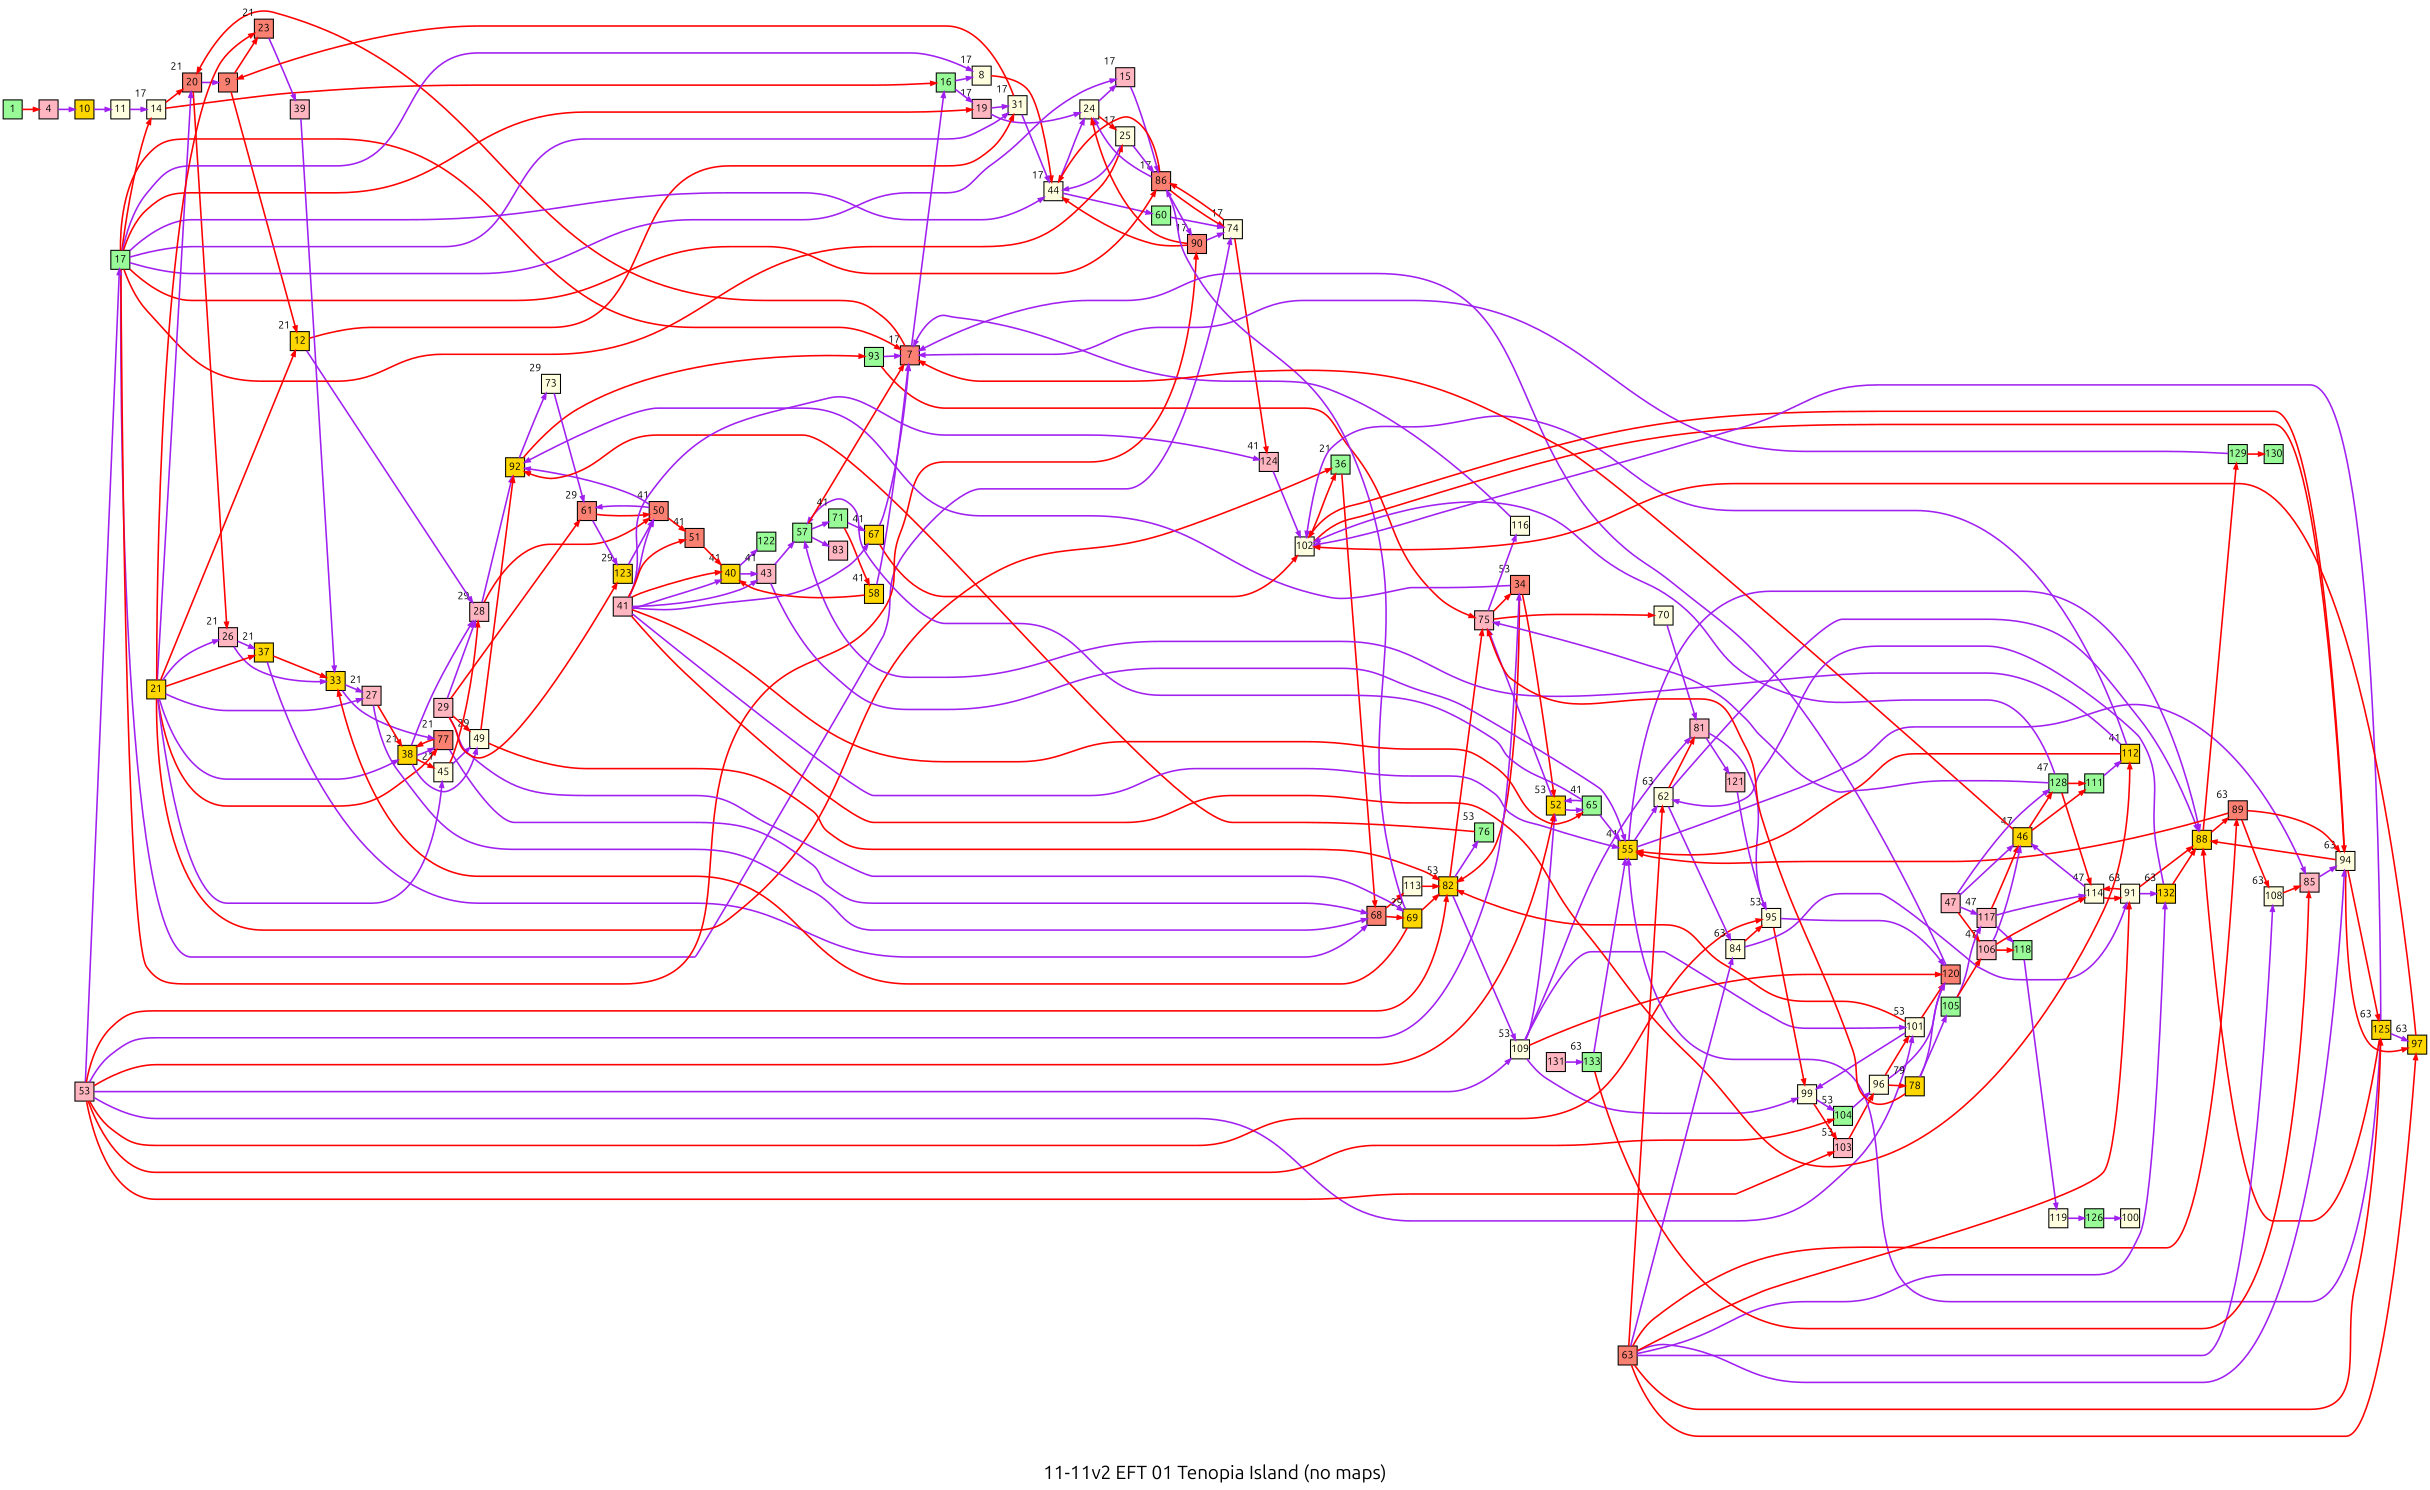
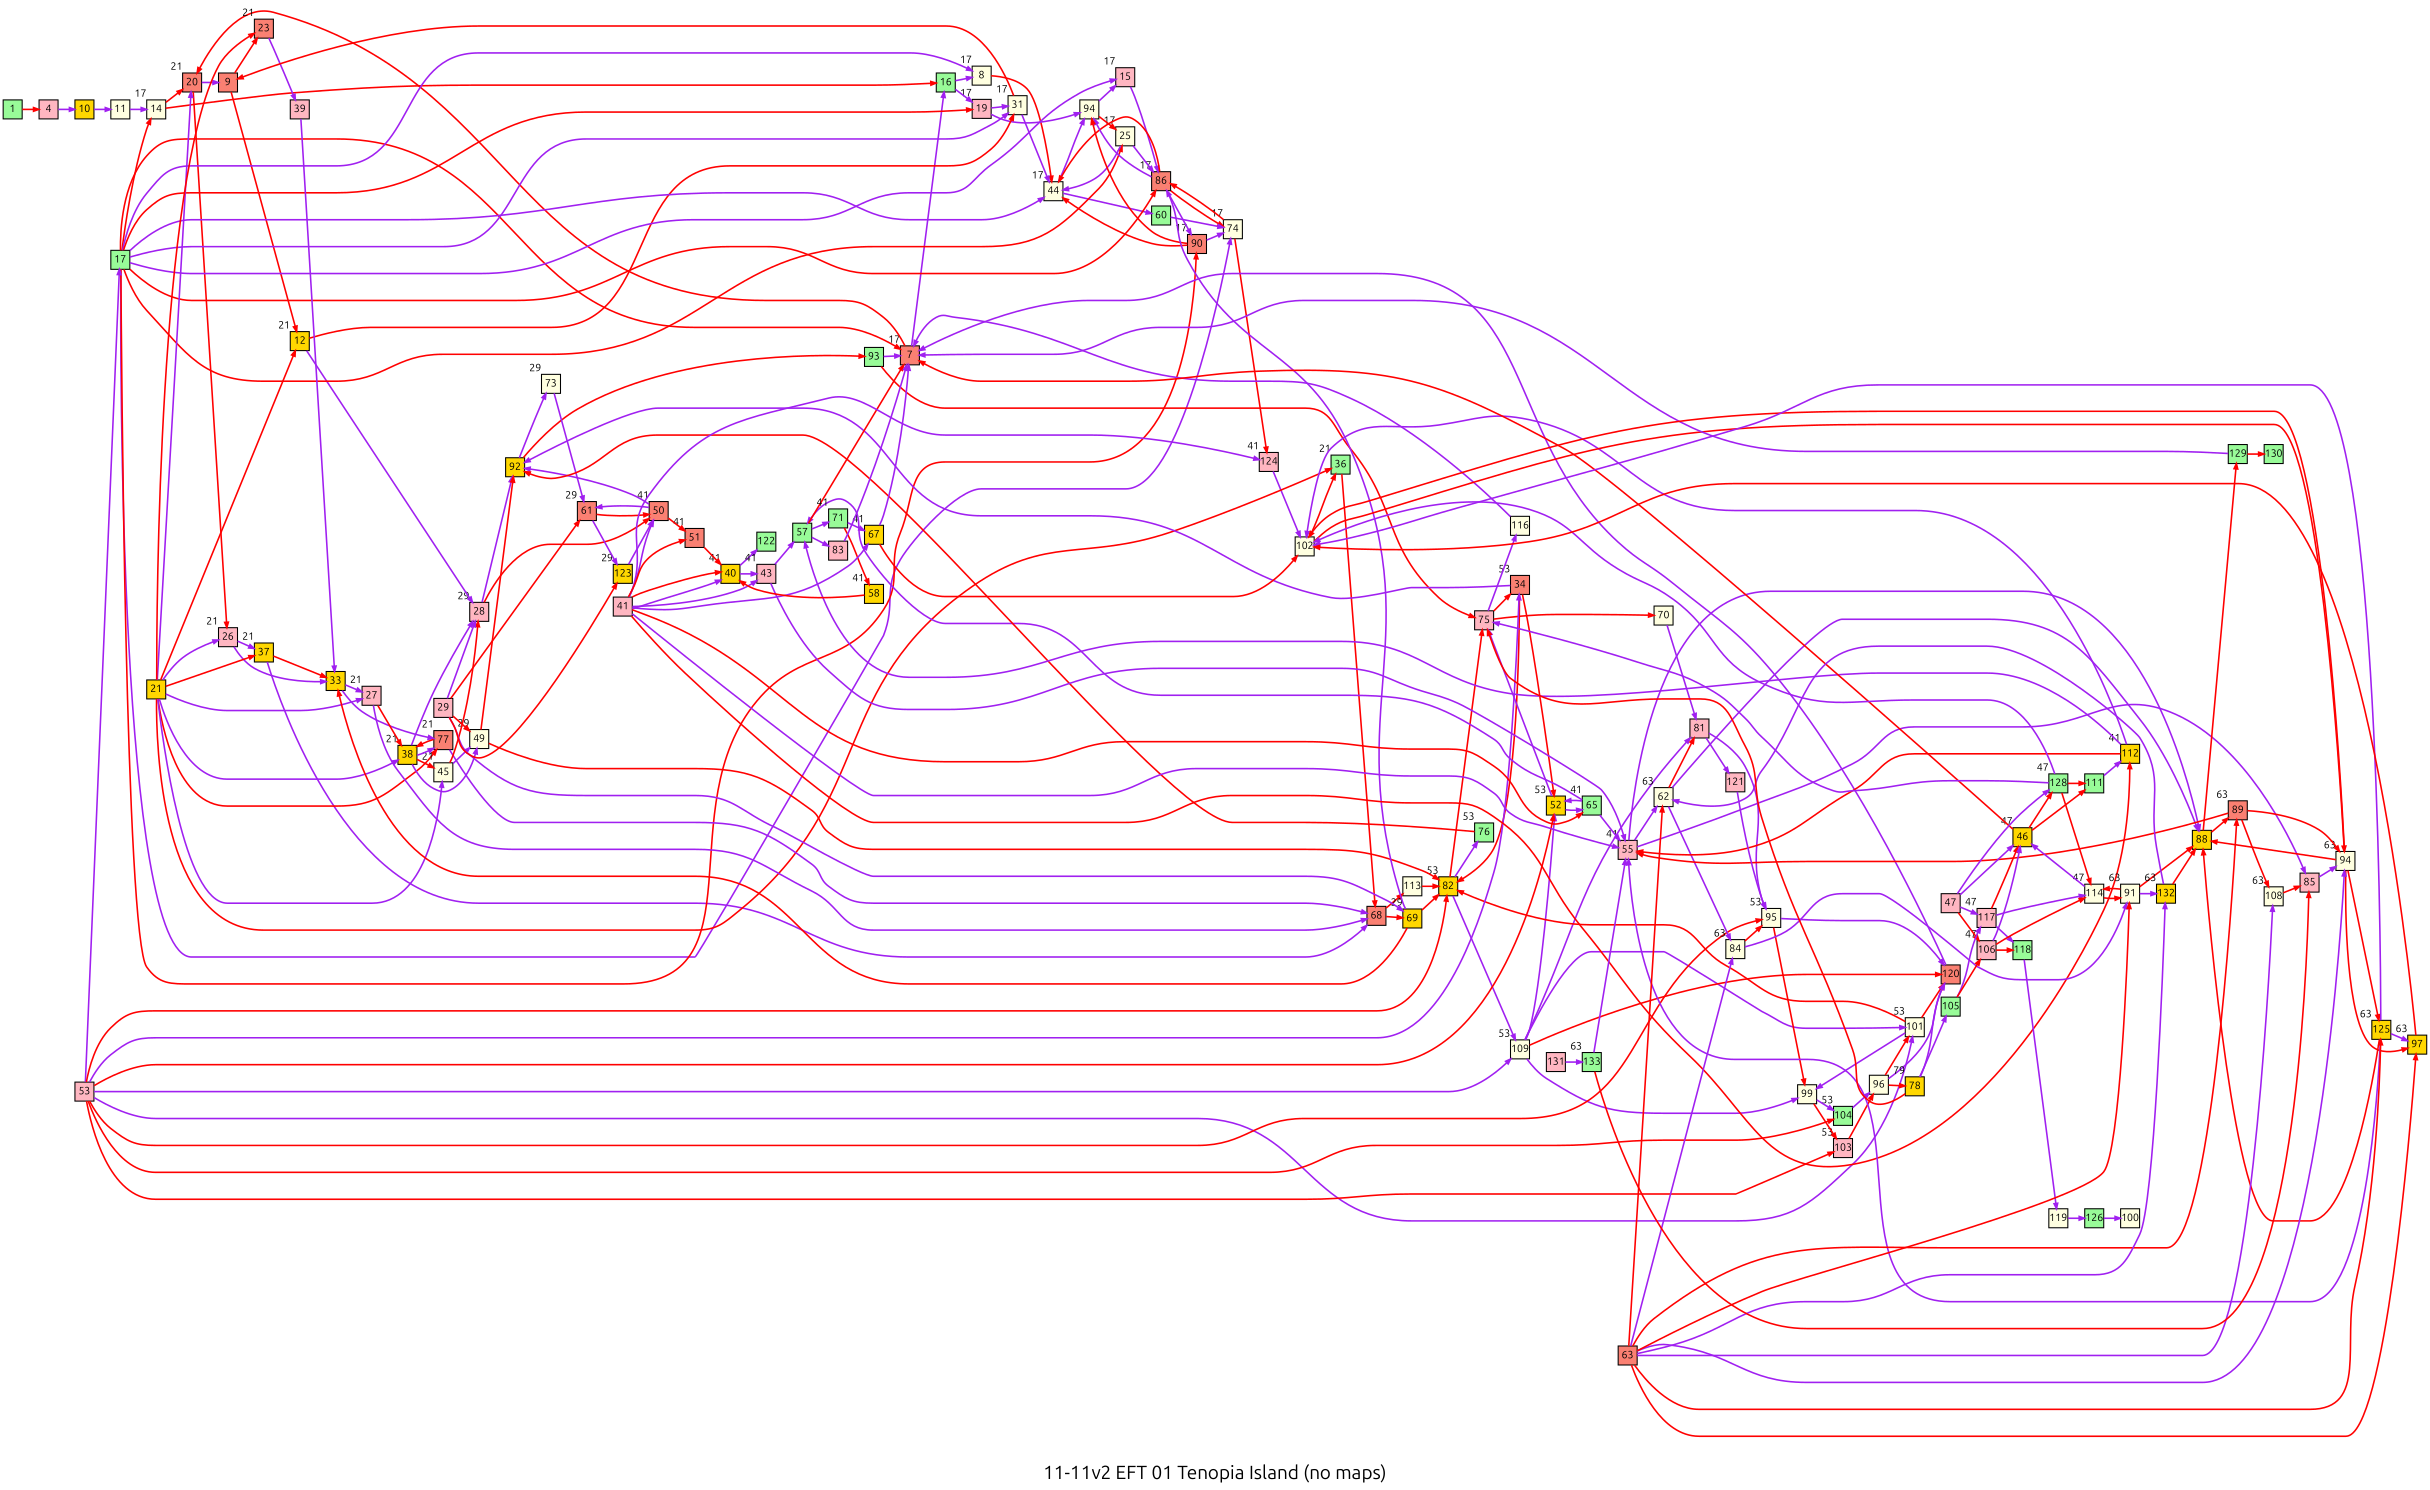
node "24": label "24" -> "94"
edge "58 41" -> "7 17": now "83" -> "7 17"
node "55 41": fillcolor gold -> lightpink
